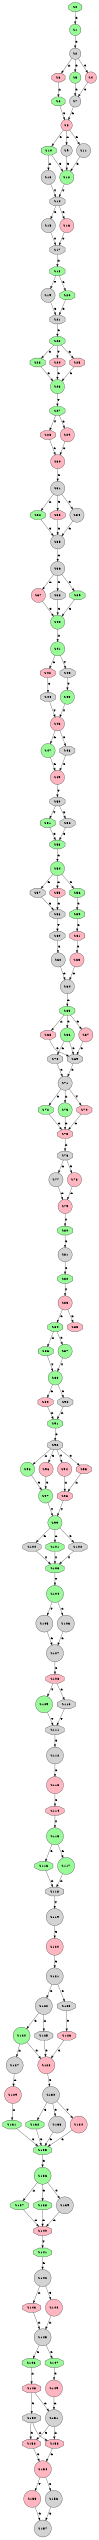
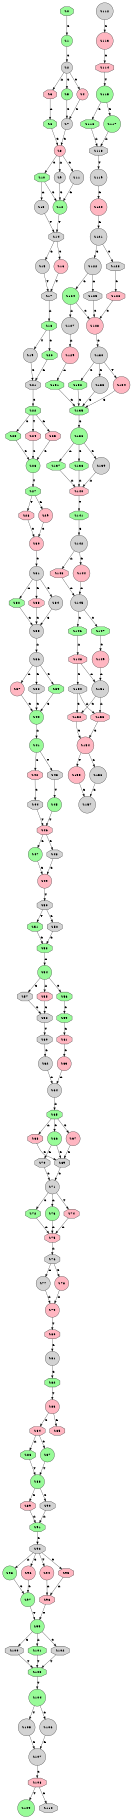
node "S46": shape circle -> octagon
node "S80": fillcolor palegreen -> lightpink
node "S84": fillcolor palegreen -> lightpink
node "S111": removed
